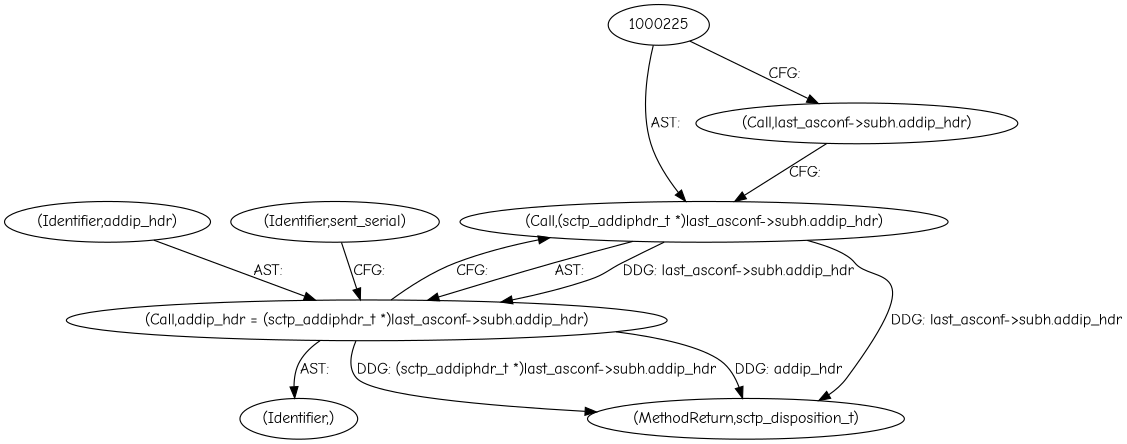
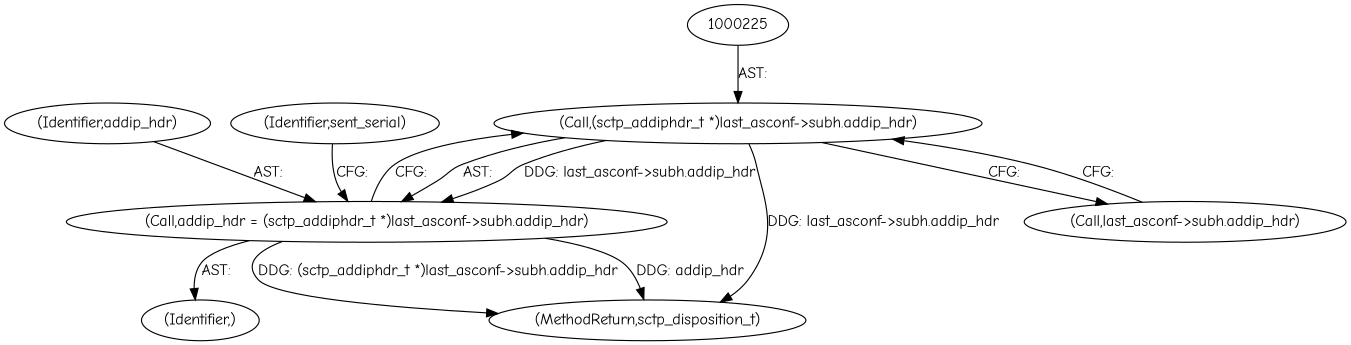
edge "1000225" -> "(Call,last_asconf->subh.addip_hdr)": now "(Call,(sctp_addiphdr_t *)last_asconf->subh.addip_hdr)" -> "(Call,last_asconf->subh.addip_hdr)"
